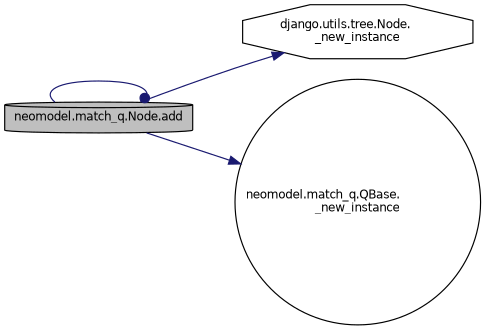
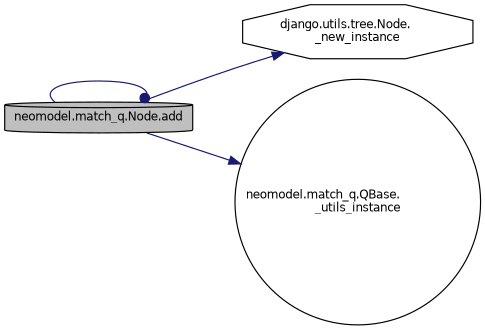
node "neomodel.match_q.QBase. _new_instance": label "neomodel.match_q.QBase. _new_instance" -> "neomodel.match_q.QBase. _utils_instance"
